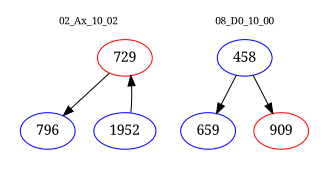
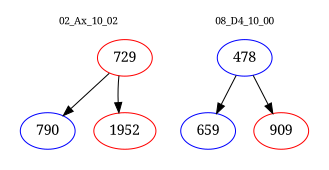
cluster "08_D0_10_00": label "08_D0_10_00" -> "08_D4_10_00"
node "458": label "458" -> "478"
edge "1952" -> "729": reversed
node "796": label "796" -> "790"
node "1952": color blue -> red
